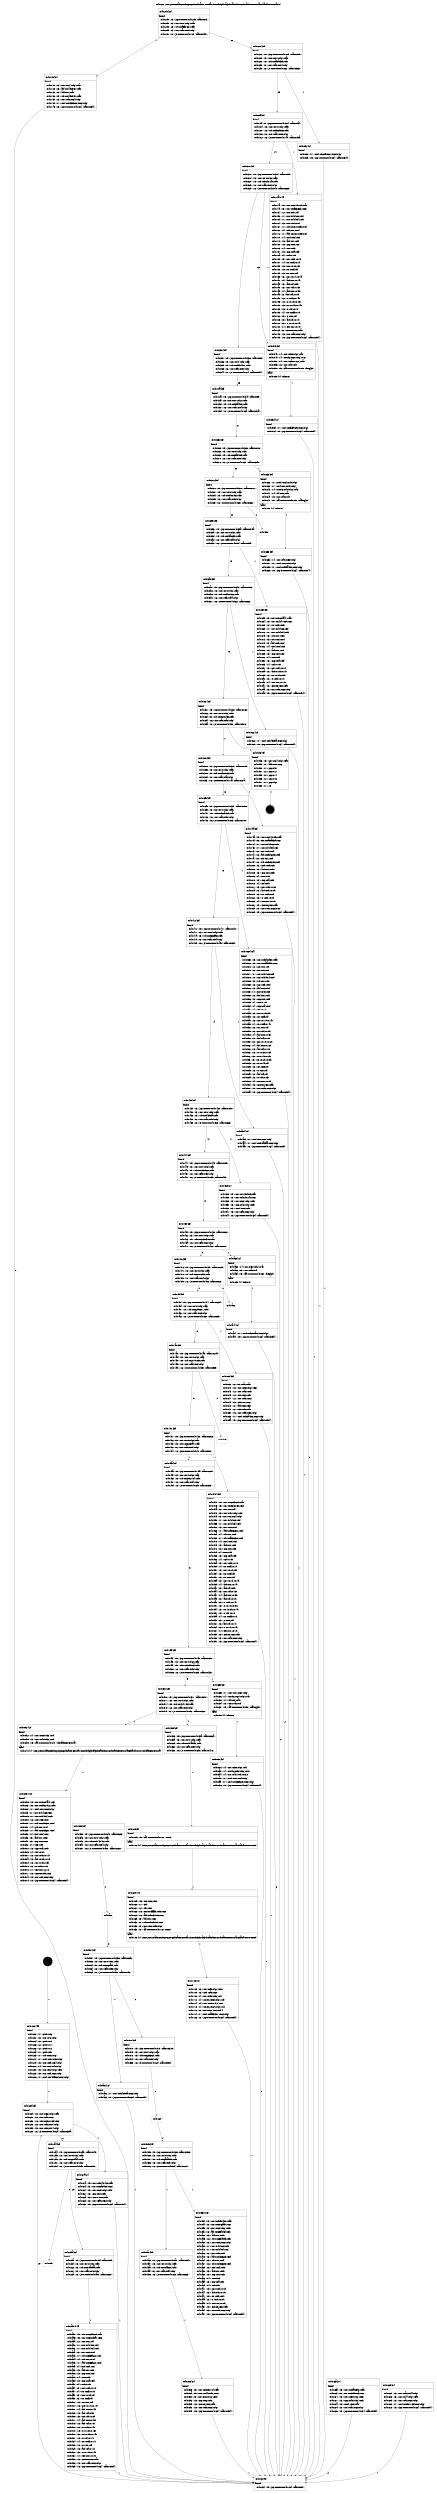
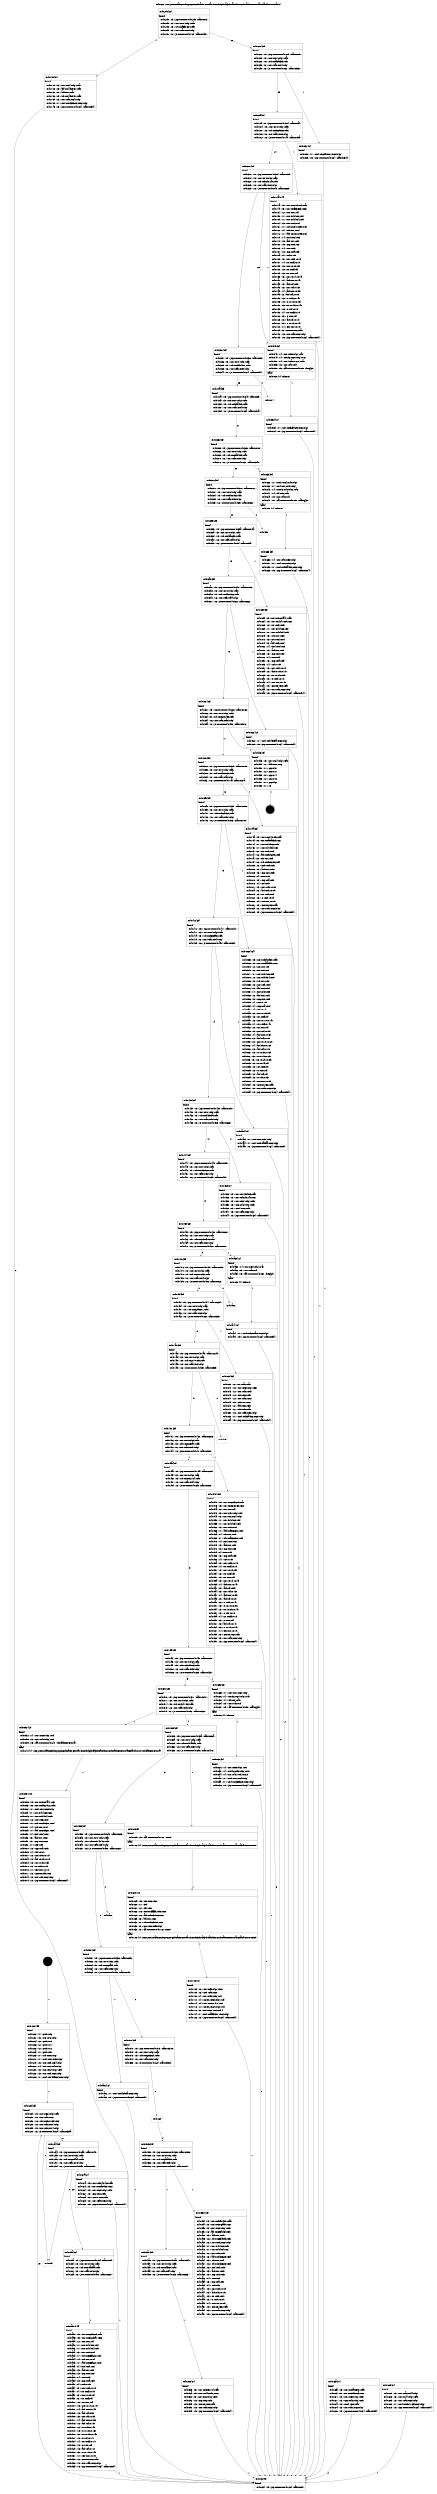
node "0x401c14": added
edge "0x401525 [25]" -> "0x40153e [25]": added, label "3"
edge "0x401a80" -> "0x401557 [25]": now "0x40153e [25]" -> "0x401557 [25]"
edge "0x40128d [23]" -> "0x40161a [27]": now "0x40128d [23]" -> "0x401bf5"
